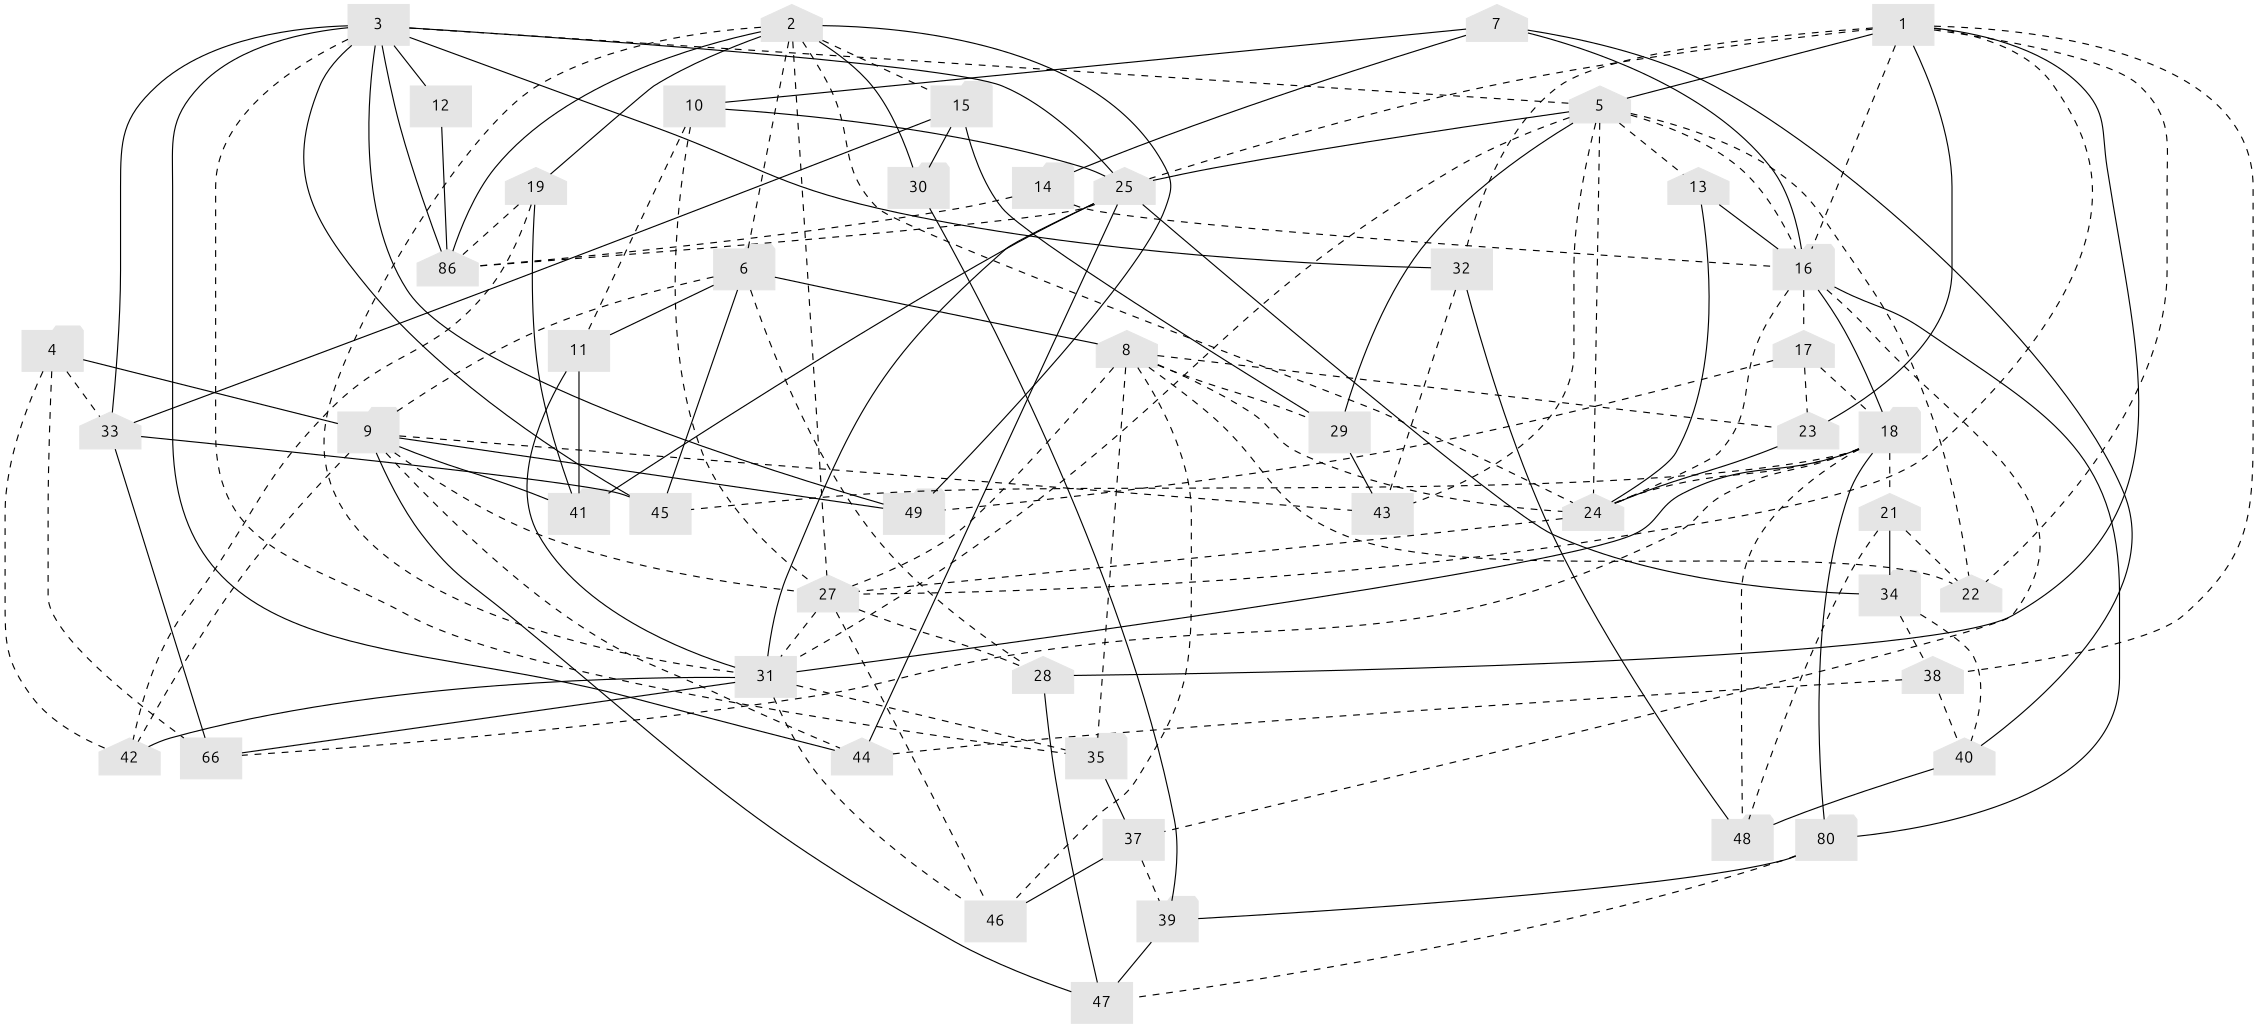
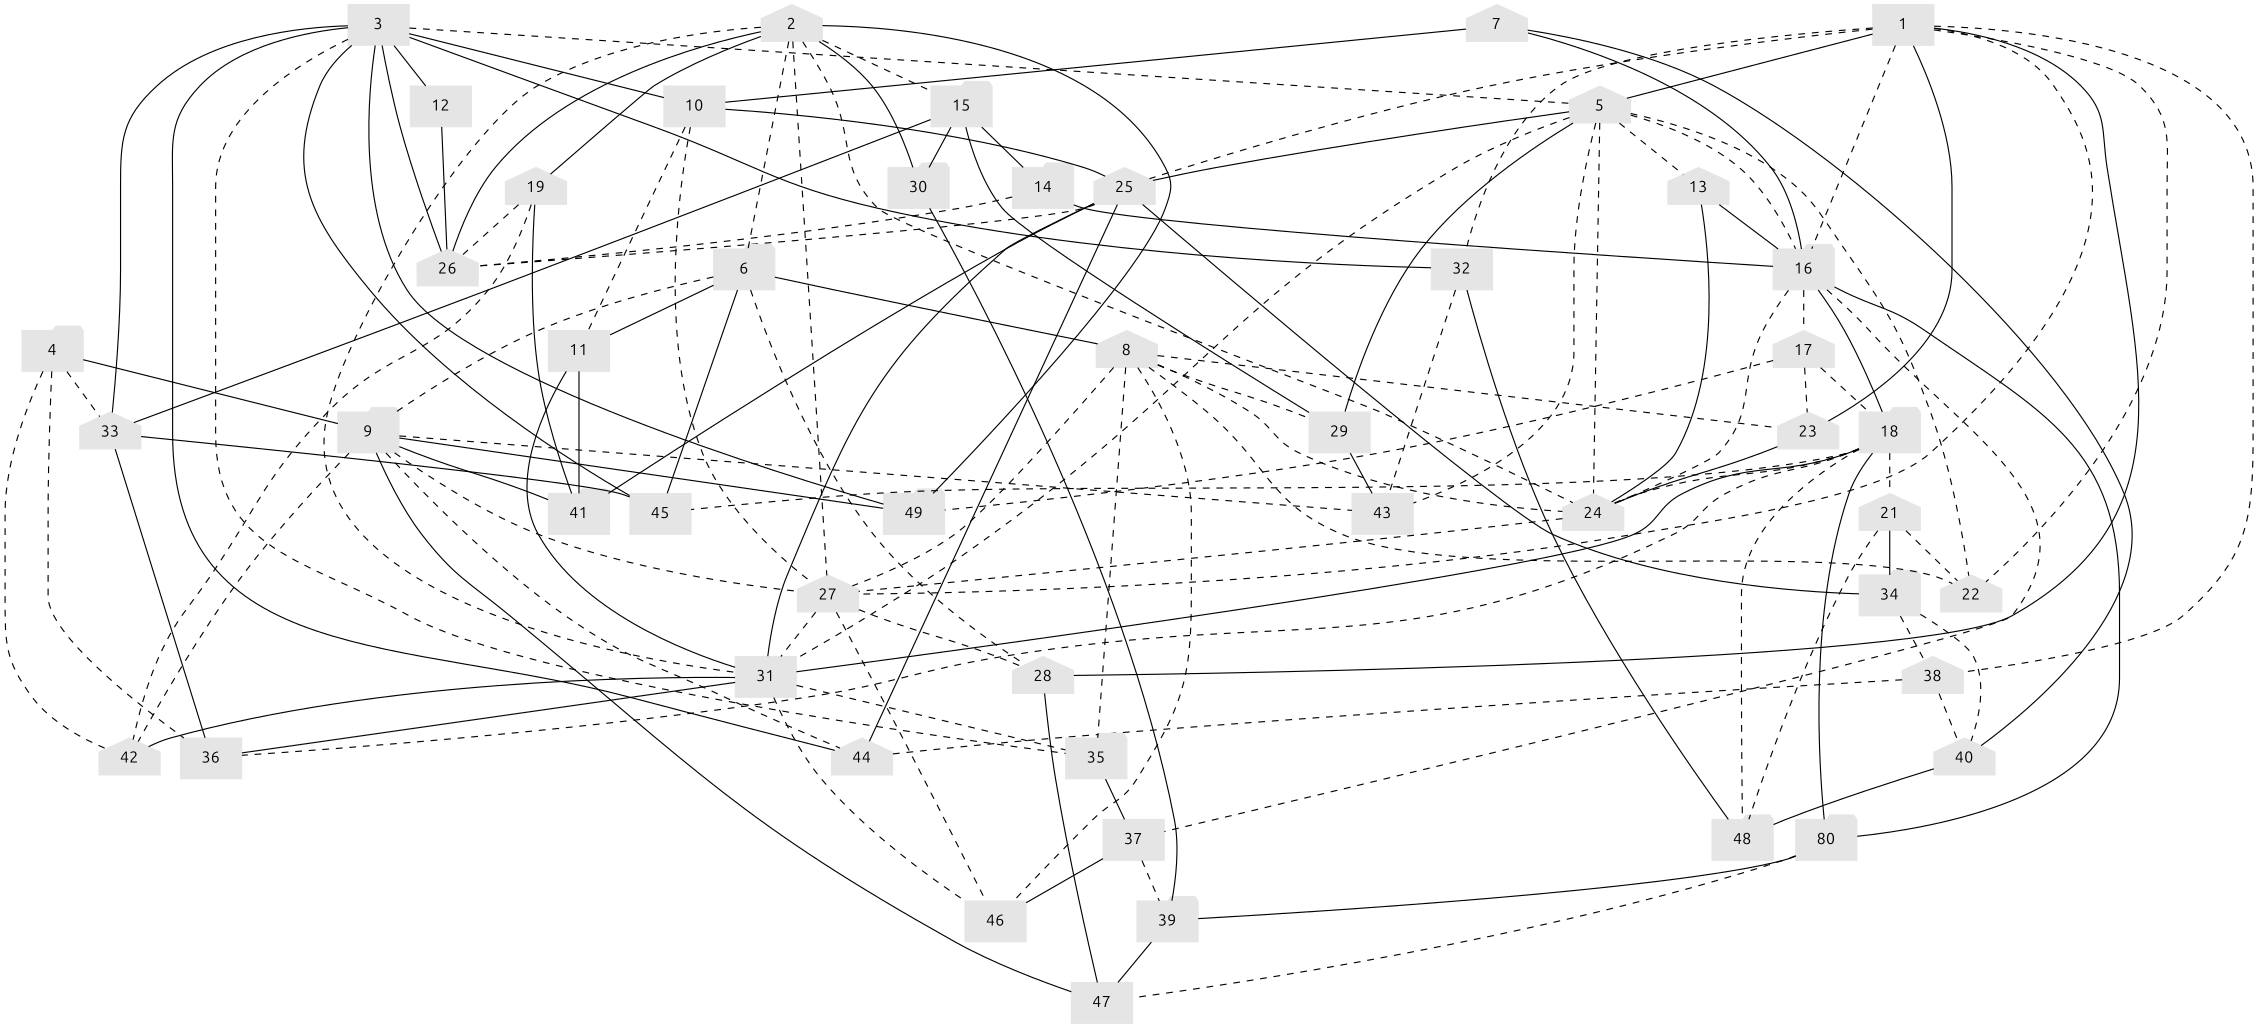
edge "3" -- "25": now "3" -- "10"
edge "7" -- "14": now "15" -- "14"
edge "14" -- "16": style dashed -> solid
node "86": label "86" -> "26"
node "66": label "66" -> "36"
